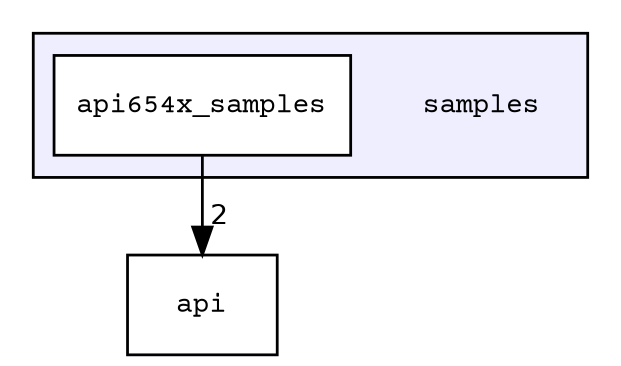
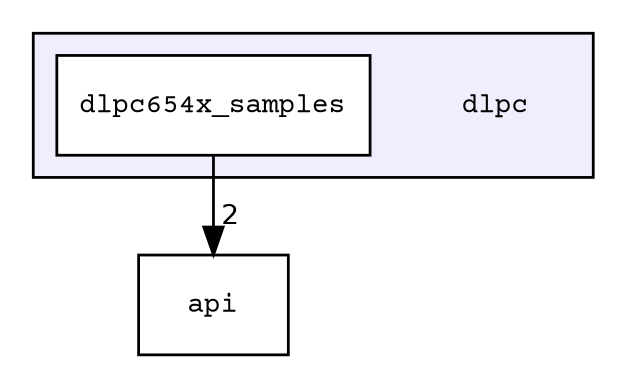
node "api654x_samples": label "api654x_samples" -> "dlpc654x_samples"
node "samples": label "samples" -> "dlpc"
